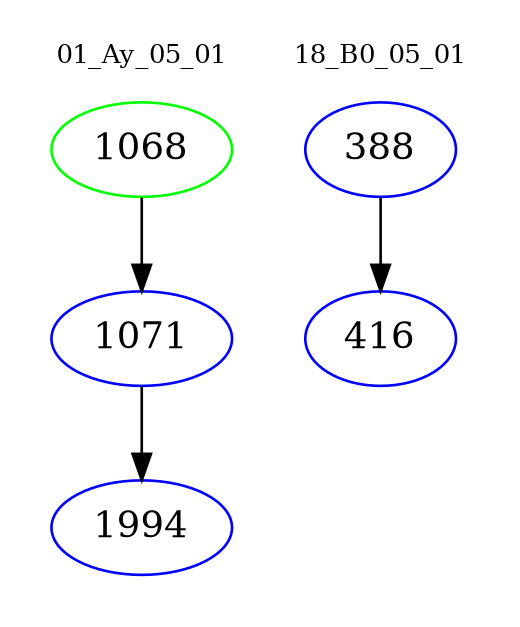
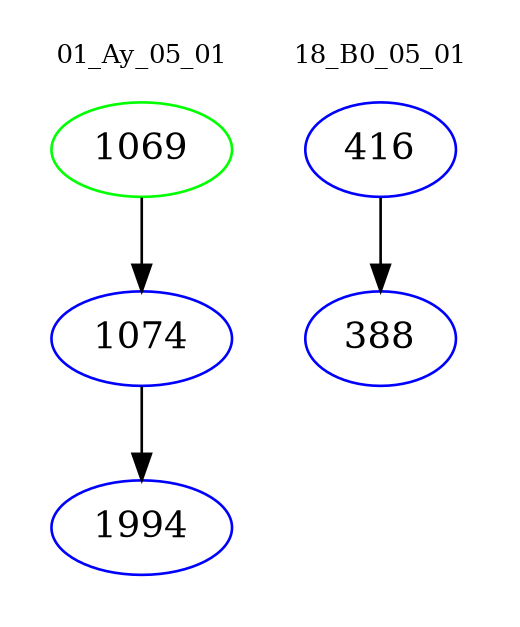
node "1068": label "1068" -> "1069"
edge "388" -> "416": reversed
node "1071": label "1071" -> "1074"
